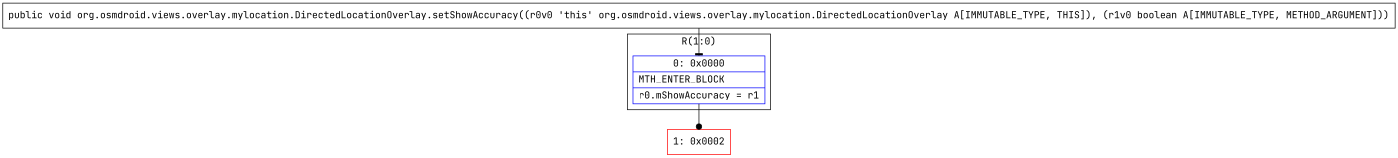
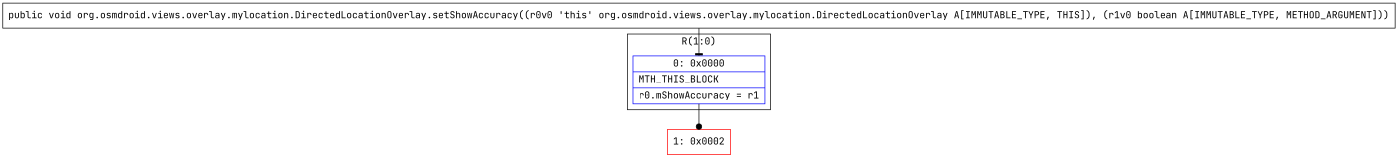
node "0: 0x0000": text "MTH_ENTER_BLOCK" -> "MTH_THIS_BLOCK"
